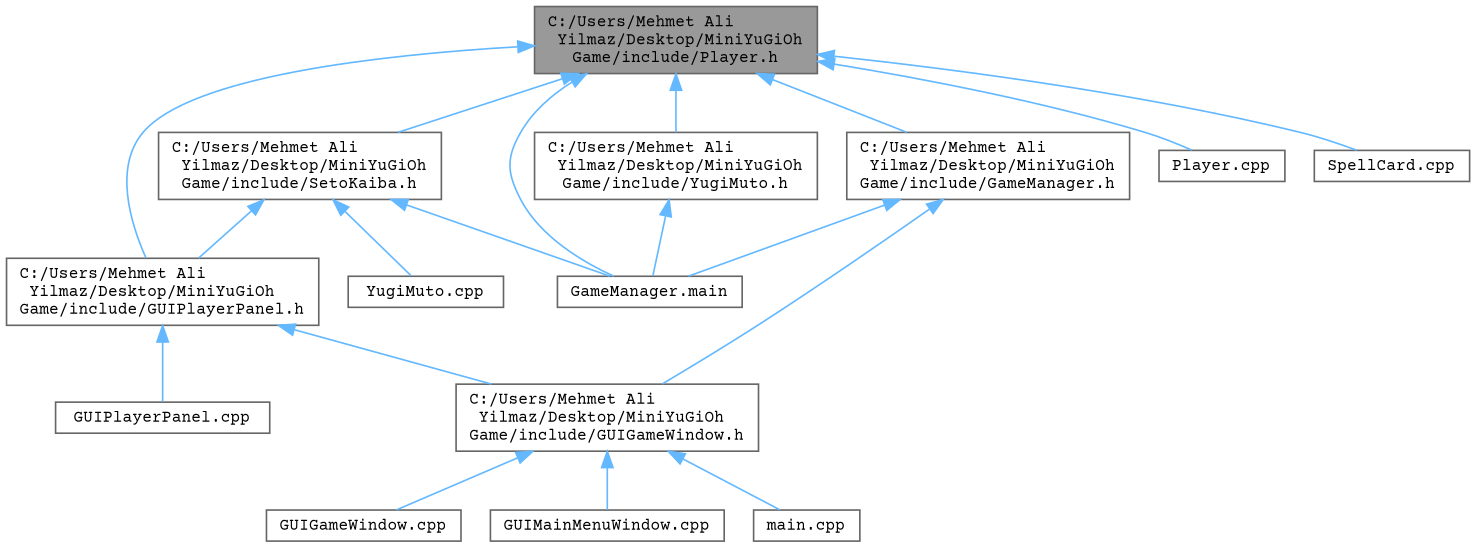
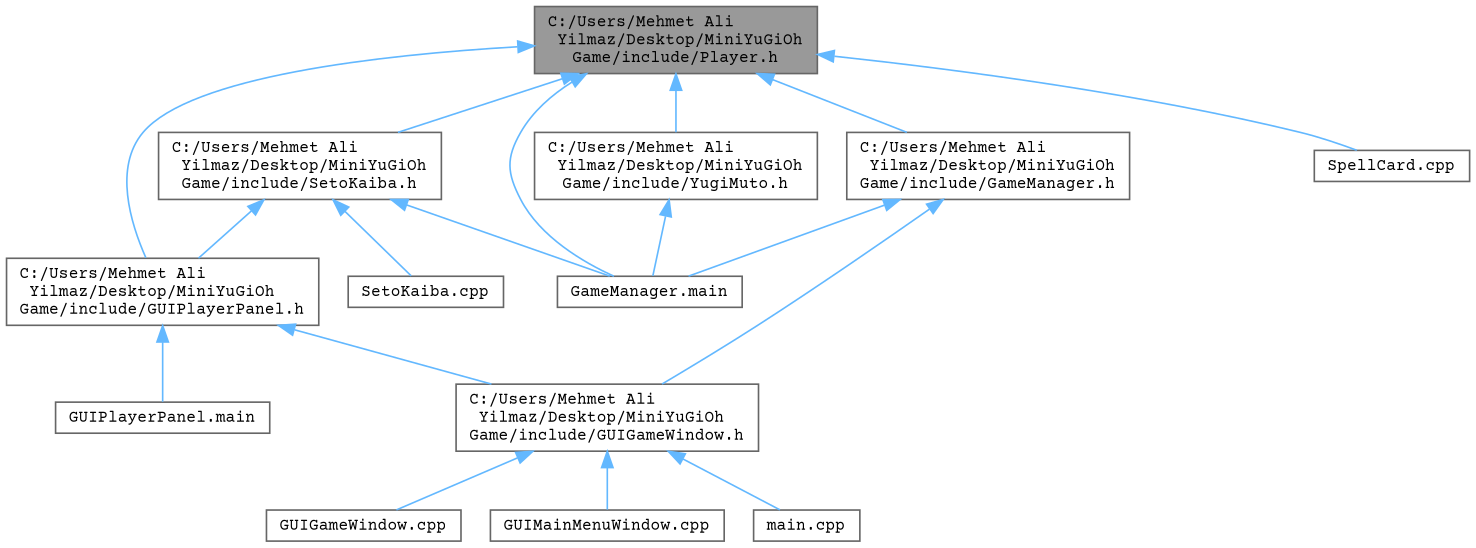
node "Player.cpp": removed
node "YugiMuto.cpp": label "YugiMuto.cpp" -> "SetoKaiba.cpp"
node "GUIPlayerPanel.cpp": label "GUIPlayerPanel.cpp" -> "GUIPlayerPanel.main"
